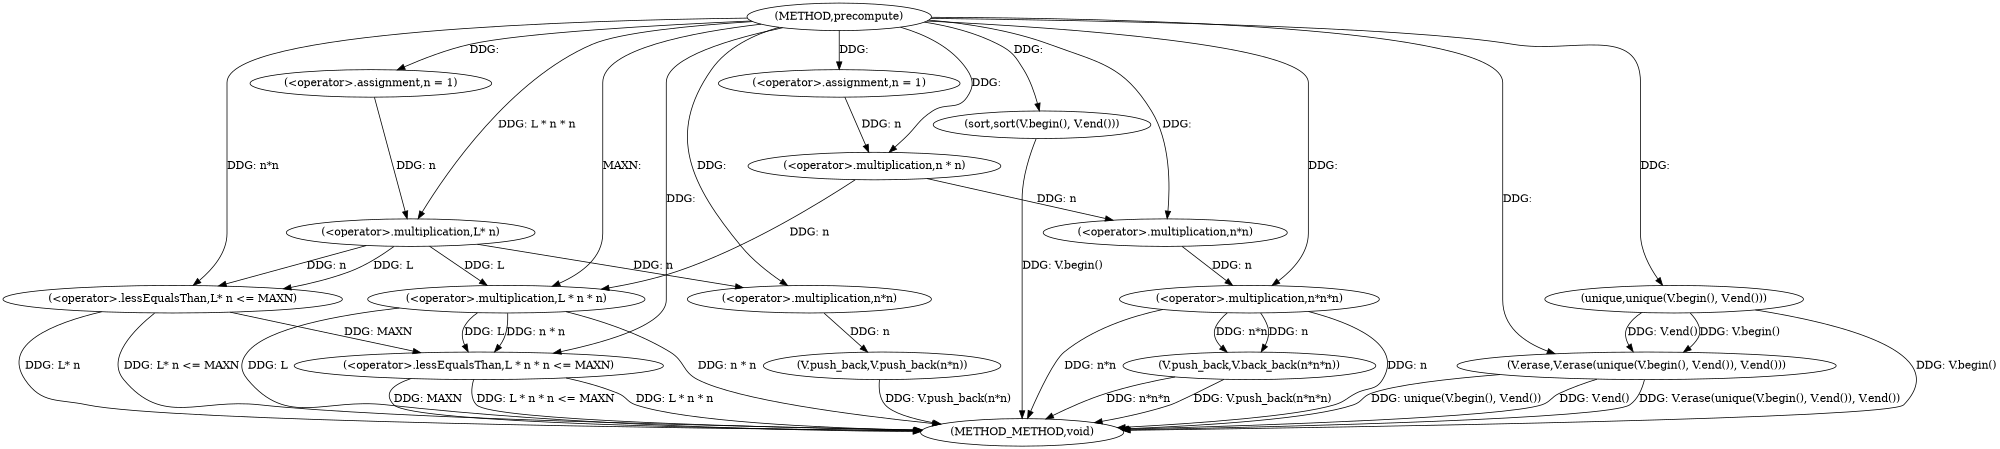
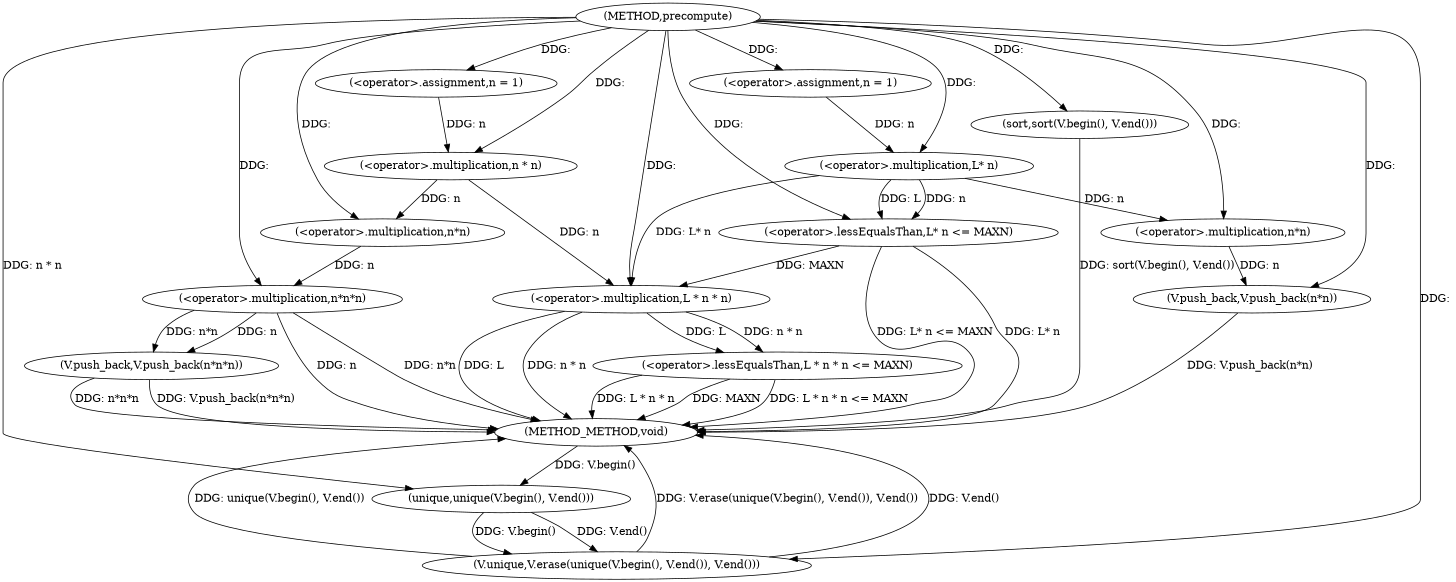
edge "(METHOD,precompute)" -> "(<operator>.multiplication,L* n)": label "DDG: L * n * n" -> "DDG: "
edge "(METHOD,precompute)" -> "(<operator>.lessEqualsThan,L* n <= MAXN)": label "DDG: n*n" -> "DDG: "
edge "(METHOD,precompute)" -> "(<operator>.multiplication,L * n * n)": label "MAXN: " -> "DDG: "
edge "(METHOD,precompute)" -> "(unique,unique(V.begin(), V.end()))": label "DDG: " -> "DDG: n * n"
edge "(METHOD,precompute)" -> "(<operator>.lessEqualsThan,L * n * n <= MAXN)": now "(METHOD,precompute)" -> "(V.push_back,V.push_back(n*n))"
edge "(<operator>.multiplication,L* n)" -> "(<operator>.multiplication,L * n * n)": label "DDG: L" -> "DDG: L* n"
edge "(sort,sort(V.begin(), V.end()))" -> "(METHOD_METHOD,void)": label "DDG: V.begin()" -> "DDG: sort(V.begin(), V.end())"
edge "(<operator>.lessEqualsThan,L* n <= MAXN)" -> "(<operator>.lessEqualsThan,L * n * n <= MAXN)": now "(<operator>.lessEqualsThan,L* n <= MAXN)" -> "(<operator>.multiplication,L * n * n)"
node "(V.push_back,V.back_back(n*n*n))": label "(V.push_back,V.back_back(n*n*n))" -> "(V.push_back,V.push_back(n*n*n))"
node "(V.erase,V.erase(unique(V.begin(), V.end()), V.end()))": label "(V.erase,V.erase(unique(V.begin(), V.end()), V.end()))" -> "(V.unique,V.erase(unique(V.begin(), V.end()), V.end()))"
edge "(unique,unique(V.begin(), V.end()))" -> "(METHOD_METHOD,void)": reversed
